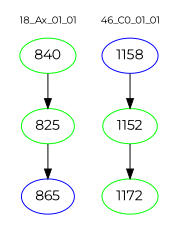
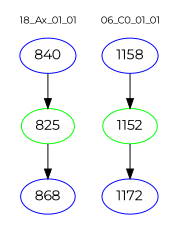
cluster "46_C0_01_01": label "46_C0_01_01" -> "06_C0_01_01"
node "840": color green -> blue
node "865": label "865" -> "868"
node "1172": color green -> blue
